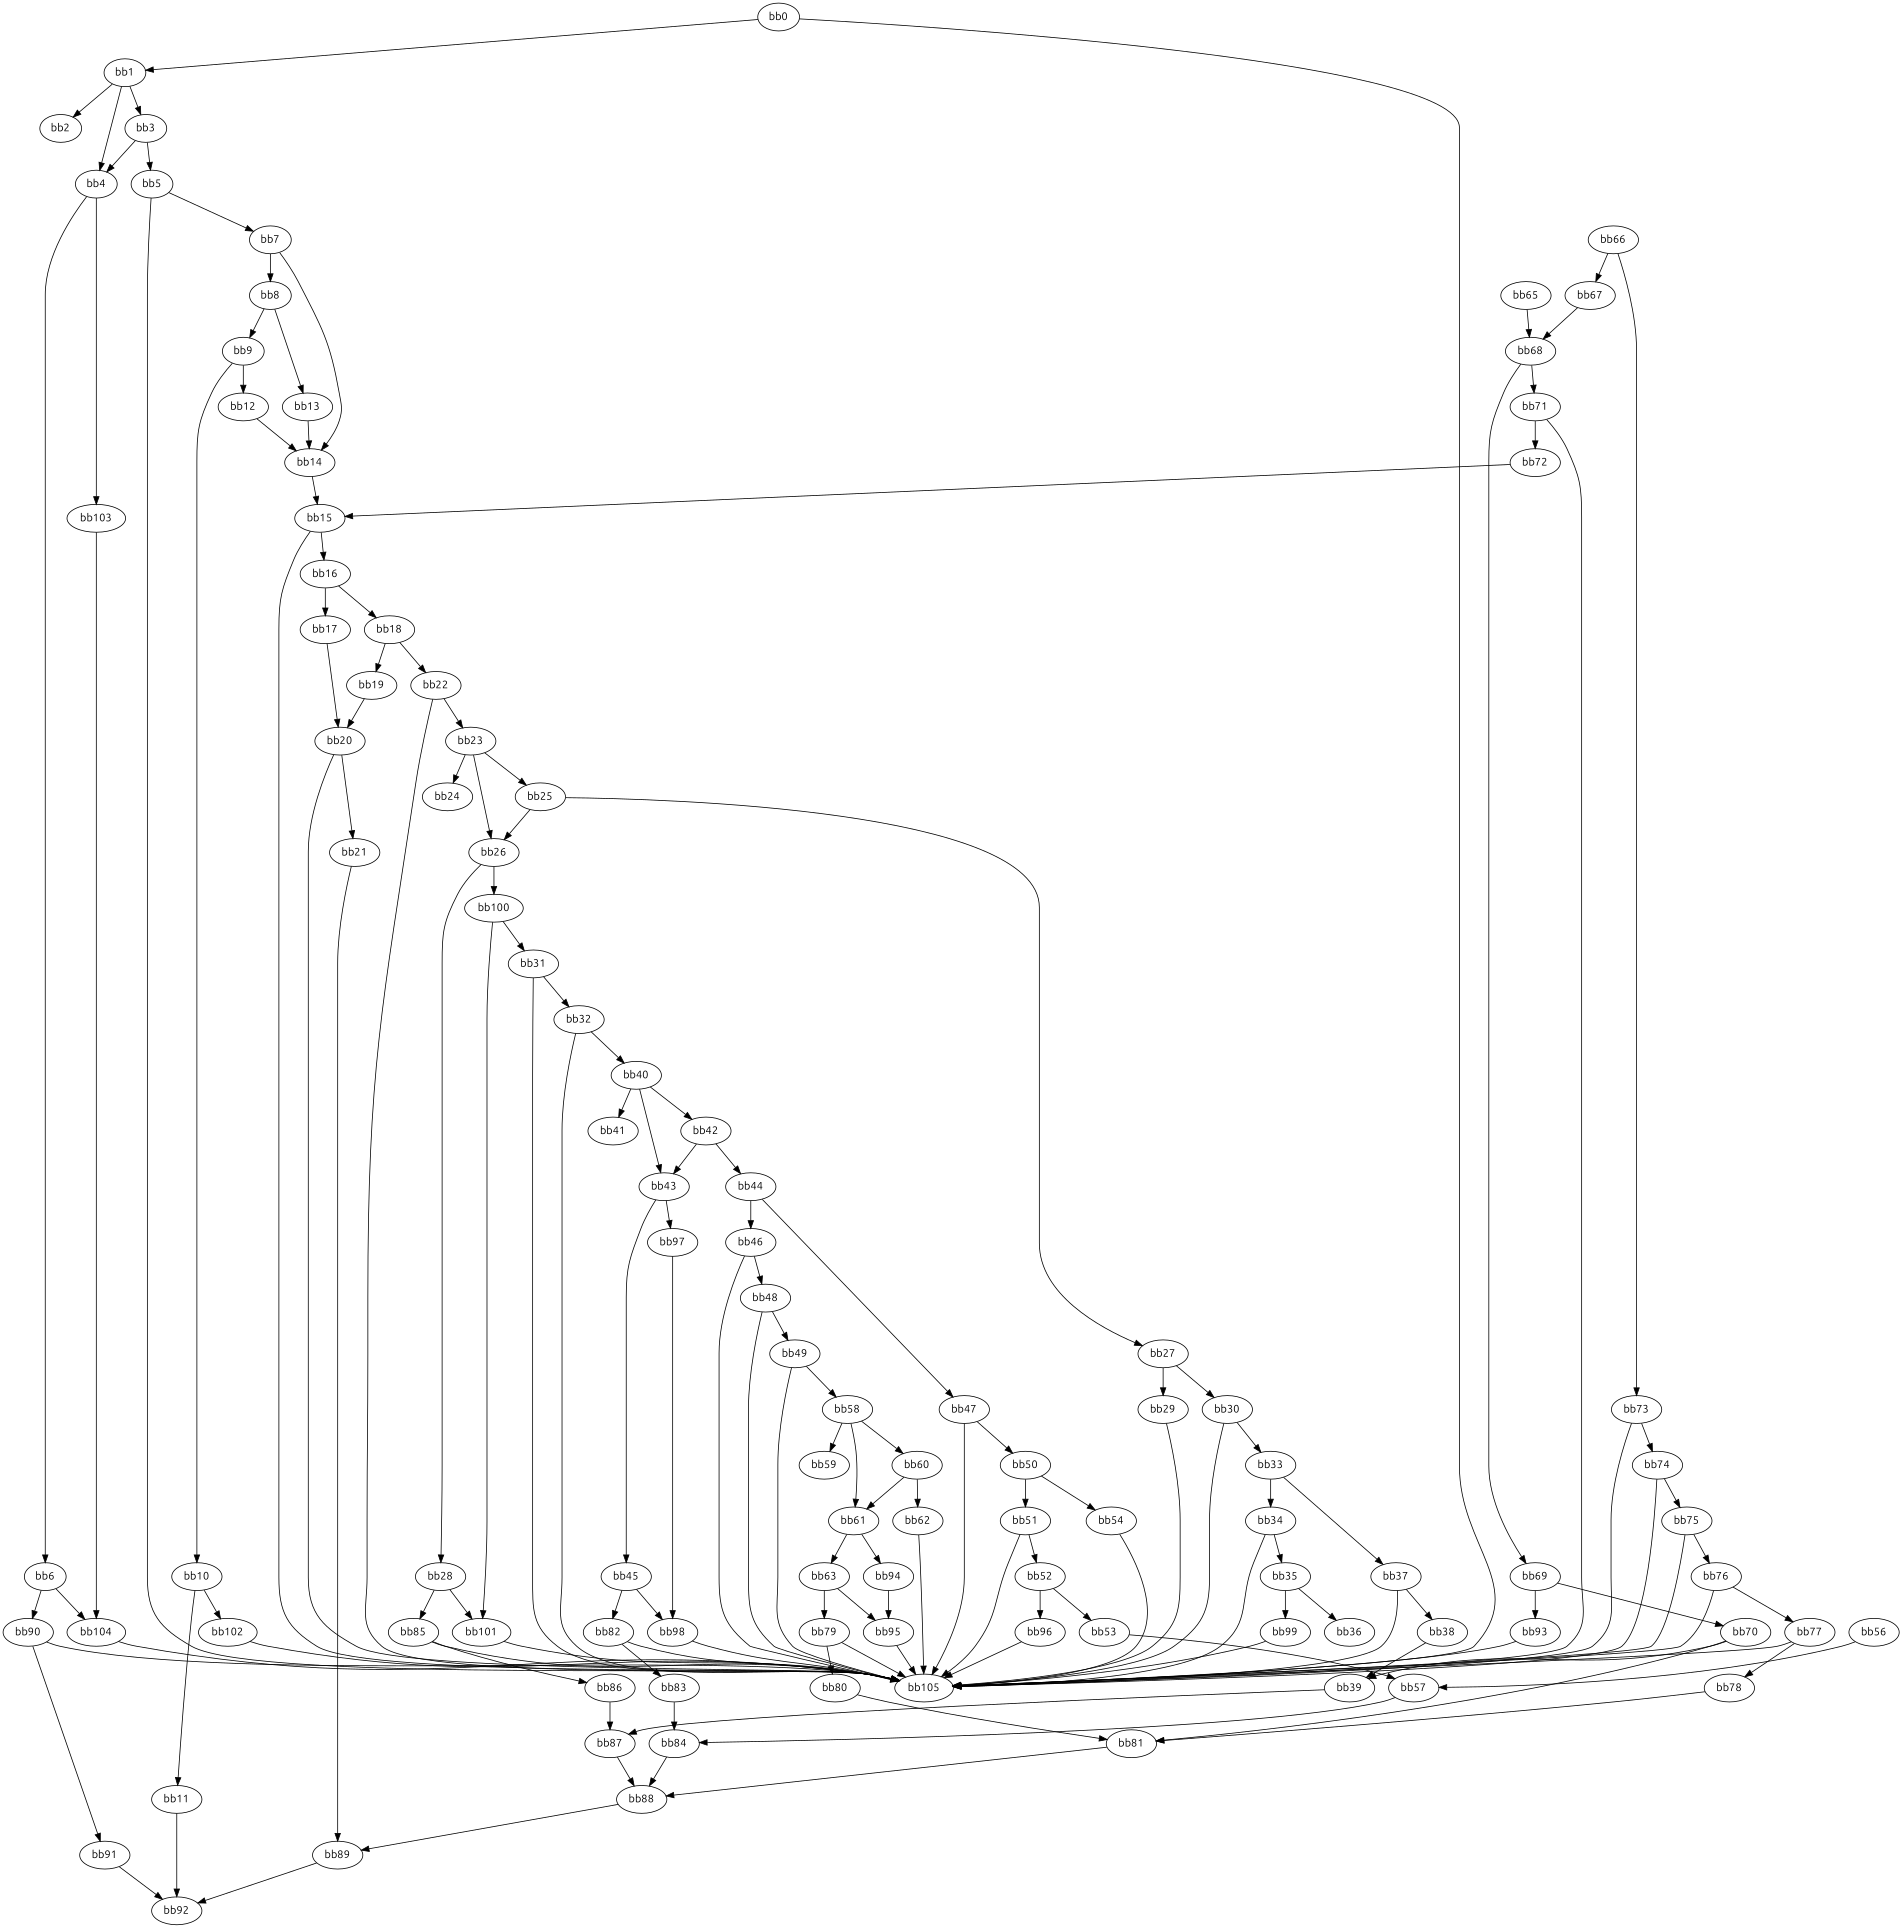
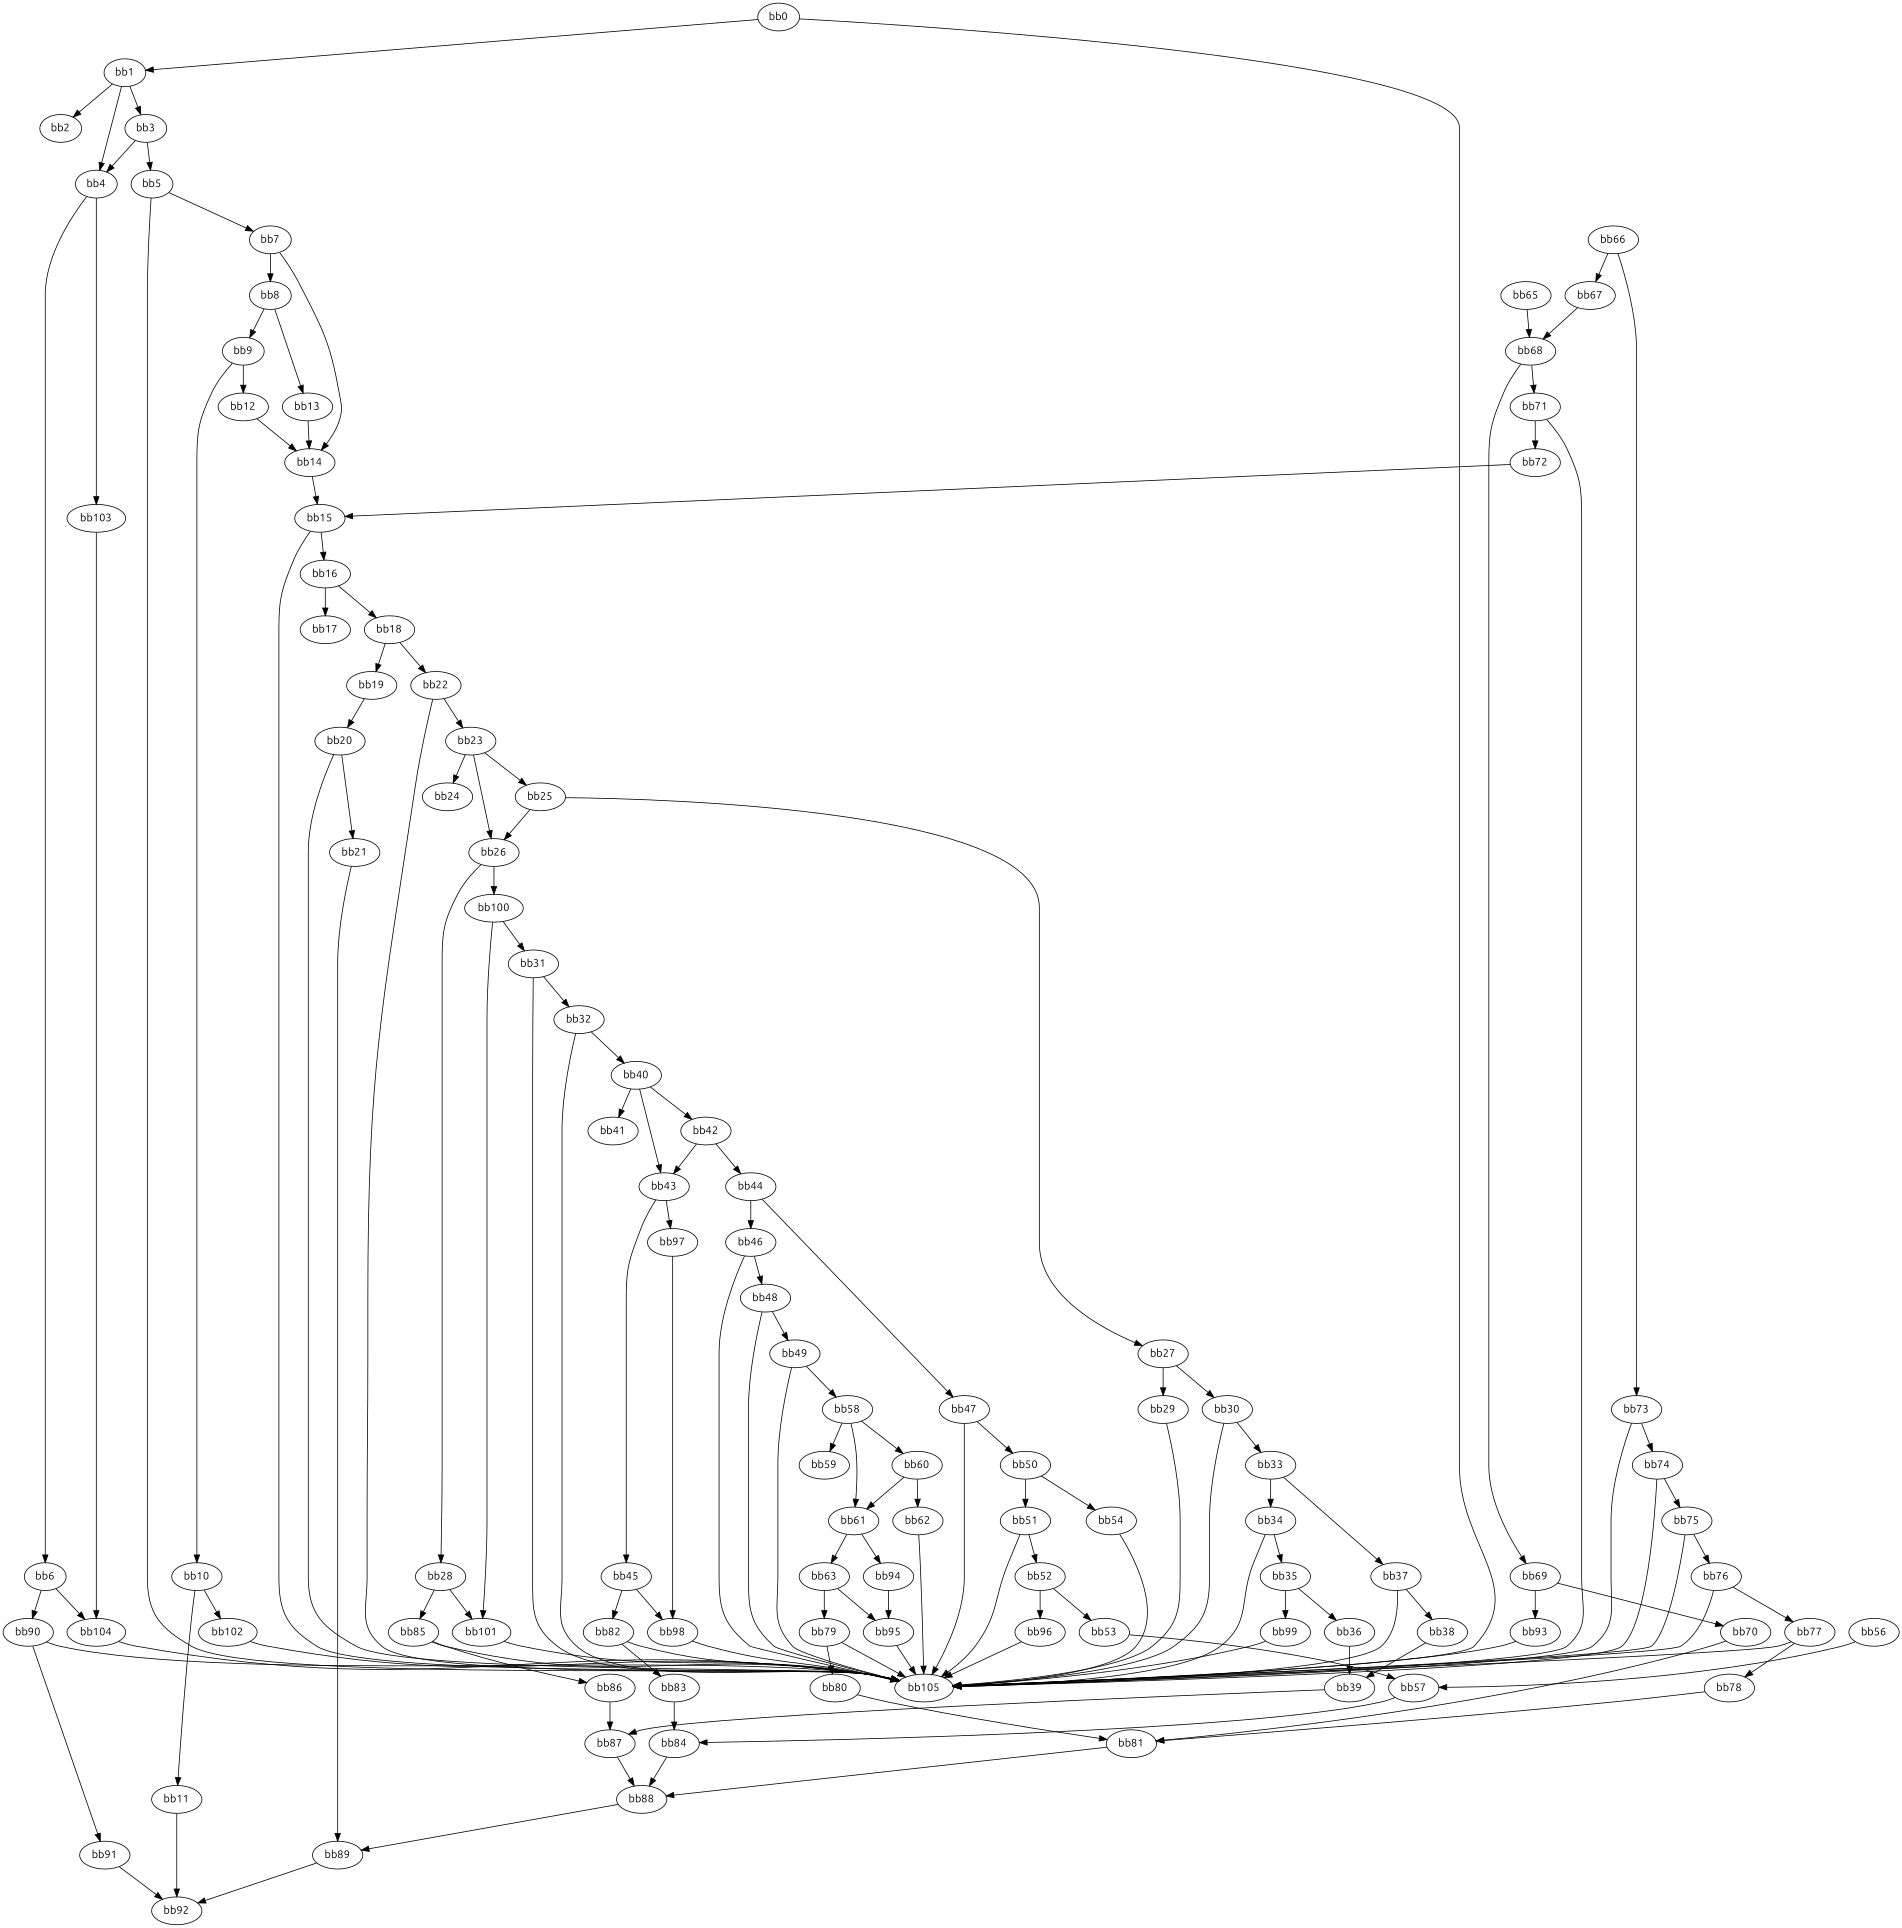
edge "bb17" -> "bb20": removed
edge "bb70" -> "bb39": now "bb36" -> "bb39"
